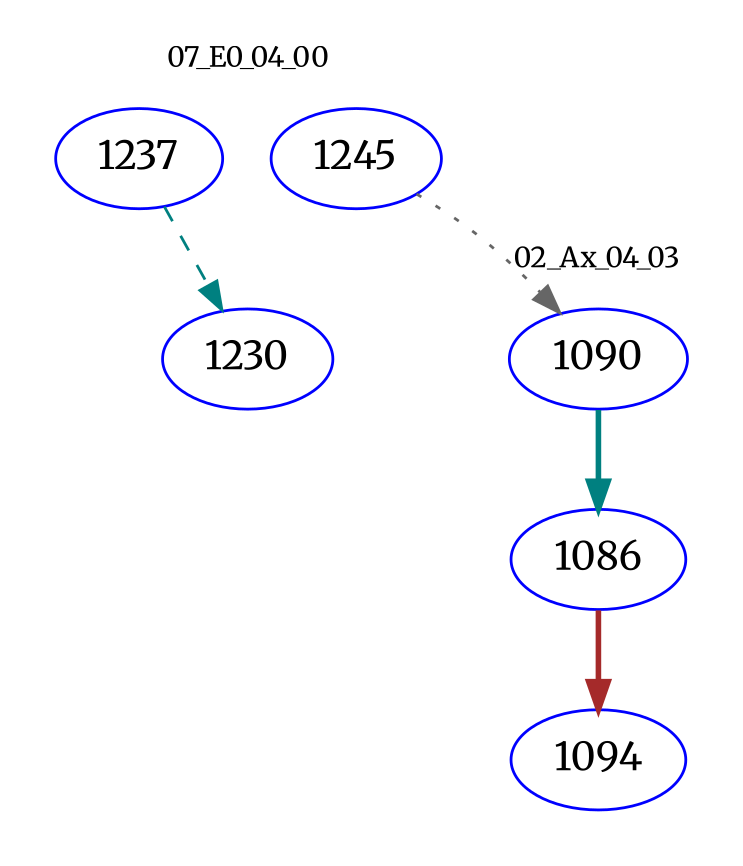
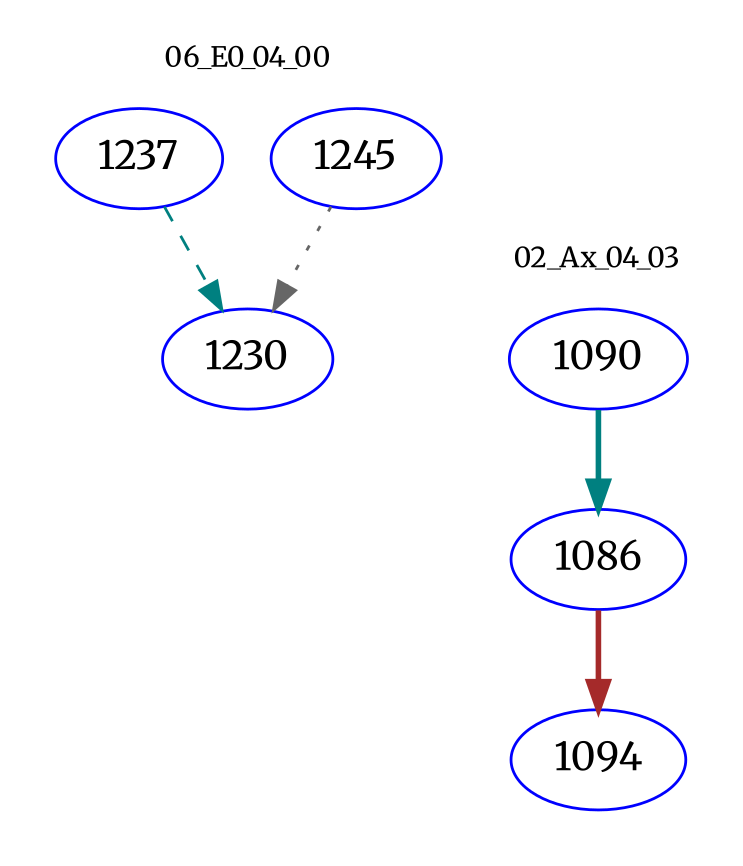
cluster "07_E0_04_00": label "07_E0_04_00" -> "06_E0_04_00"
edge "1245" -> "1090": now "1245" -> "1230"
